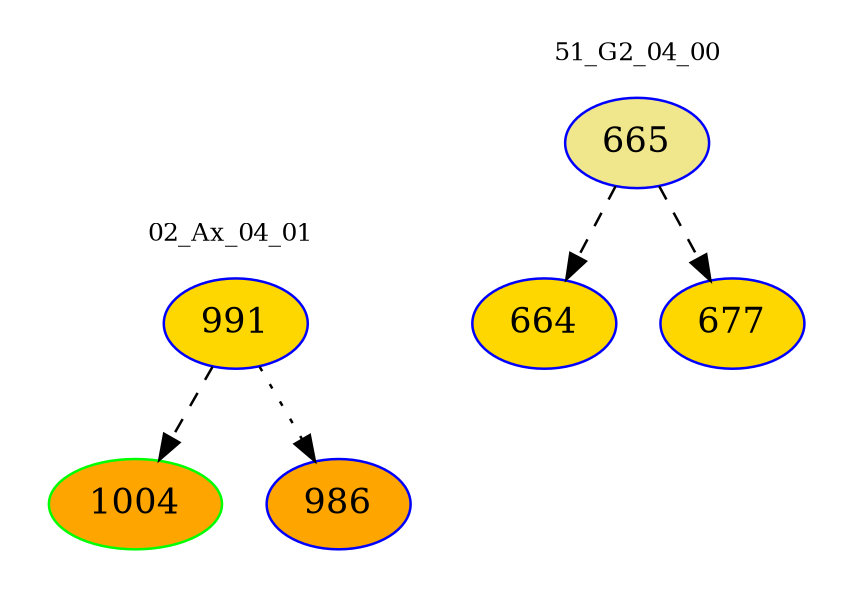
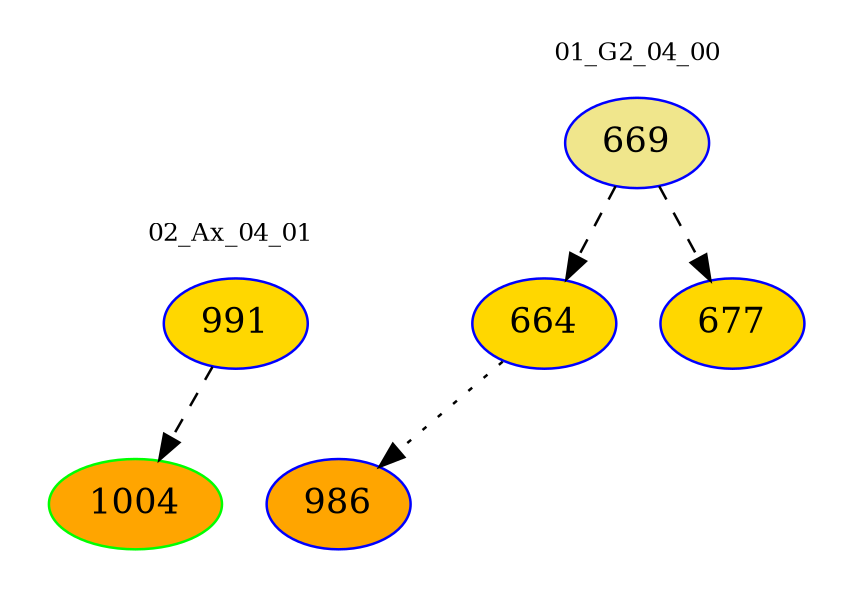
cluster "51_G2_04_00": label "51_G2_04_00" -> "01_G2_04_00"
node "665": label "665" -> "669"
edge "991" -> "986": now "664" -> "986"
